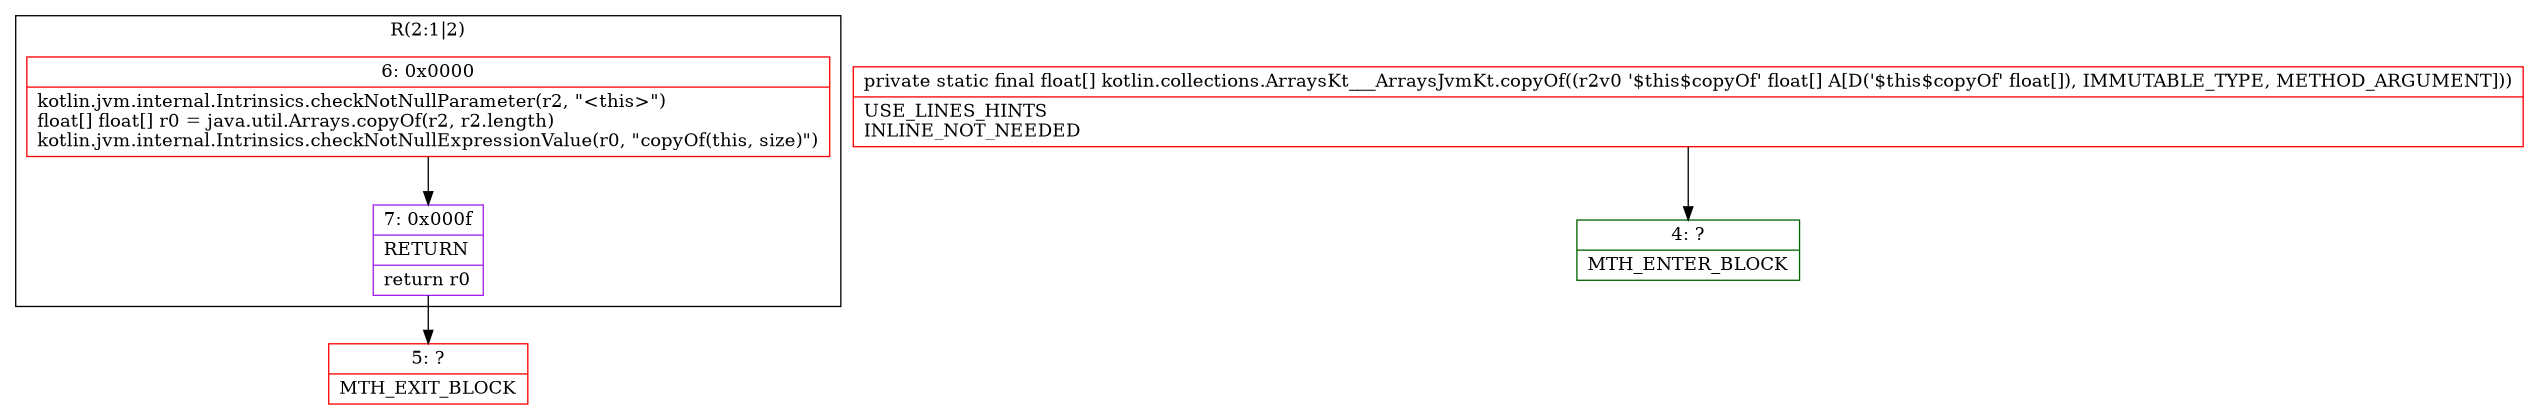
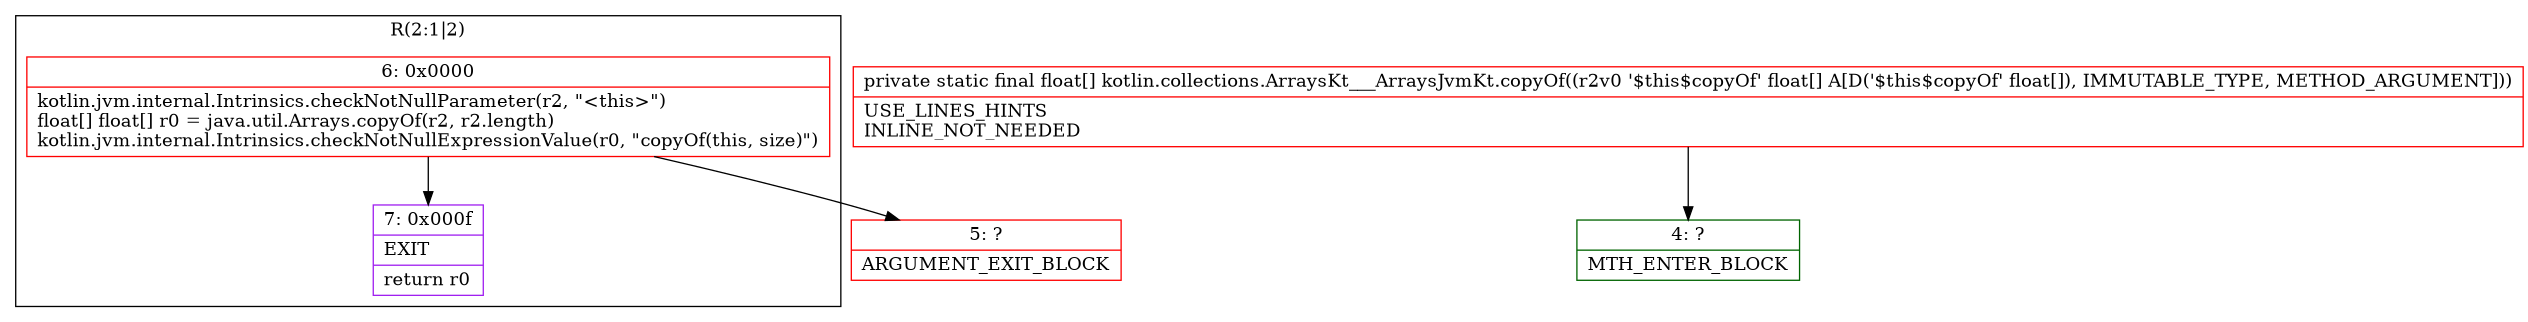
node "7: 0x000f": text "RETURN" -> "EXIT"
edge "7: 0x000f" -> "5: ?": now "6: 0x0000" -> "5: ?"
node "5: ?": text "MTH_EXIT_BLOCK" -> "ARGUMENT_EXIT_BLOCK"
